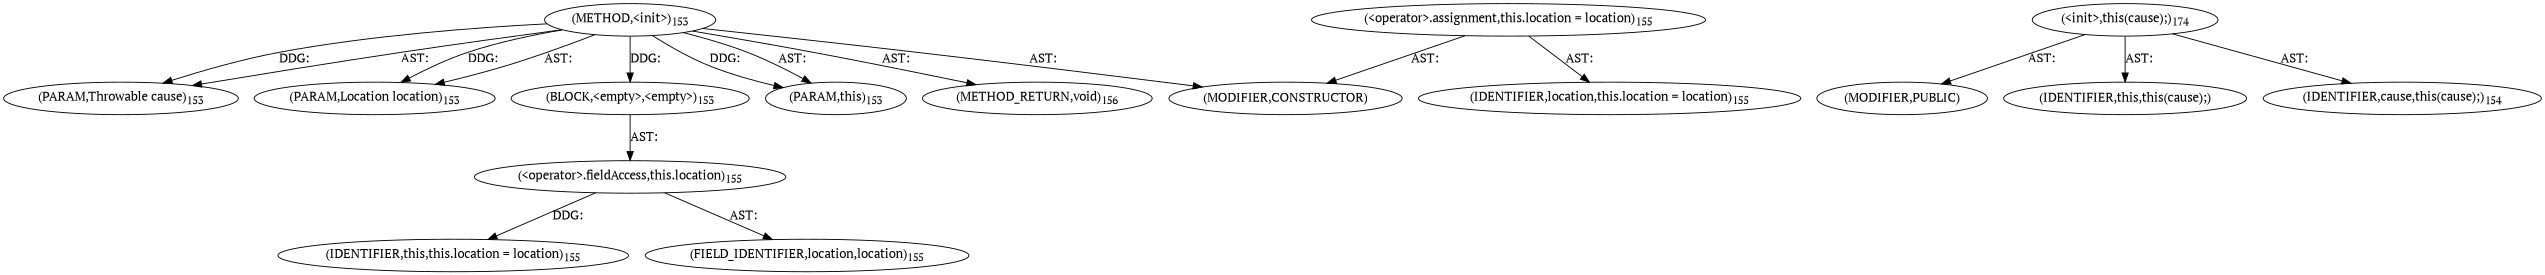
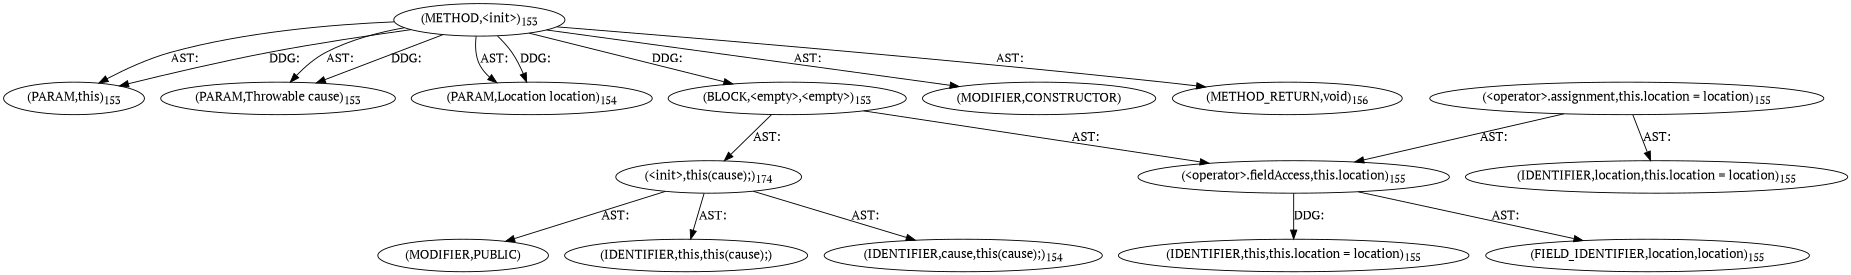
edge "(<operator>.assignment,this.location = location)" -> "(MODIFIER,CONSTRUCTOR)": now "(<operator>.assignment,this.location = location)" -> "(<operator>.fieldAccess,this.location)"
node "(PARAM,Location location)": text "153" -> "154"
edge "(BLOCK,<empty>,<empty>)" -> "(<init>,this(cause);)": added, label "AST:"
